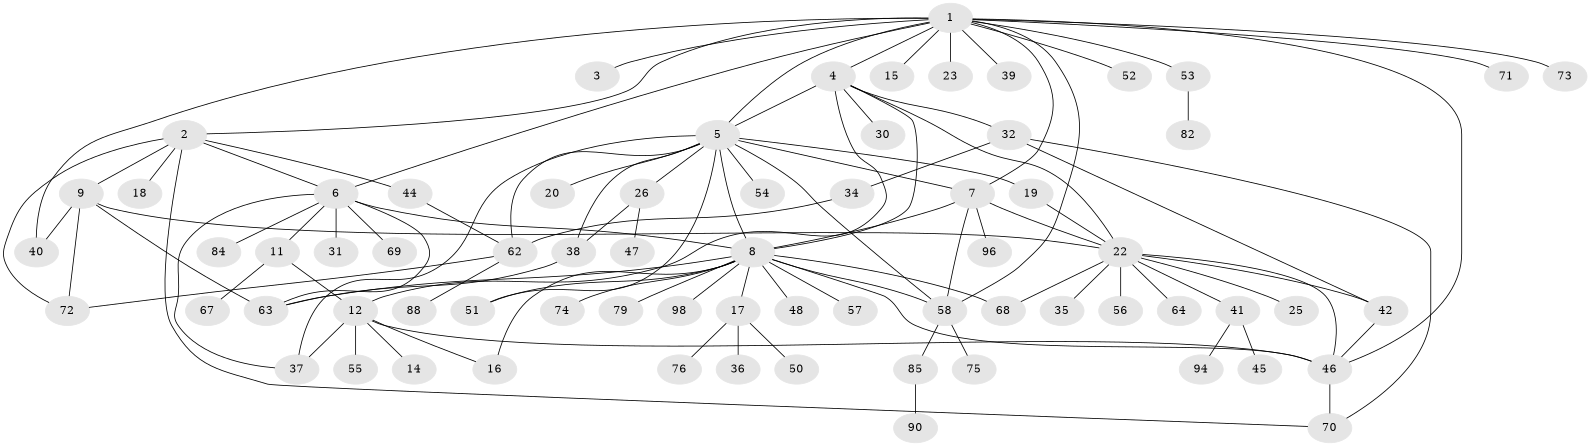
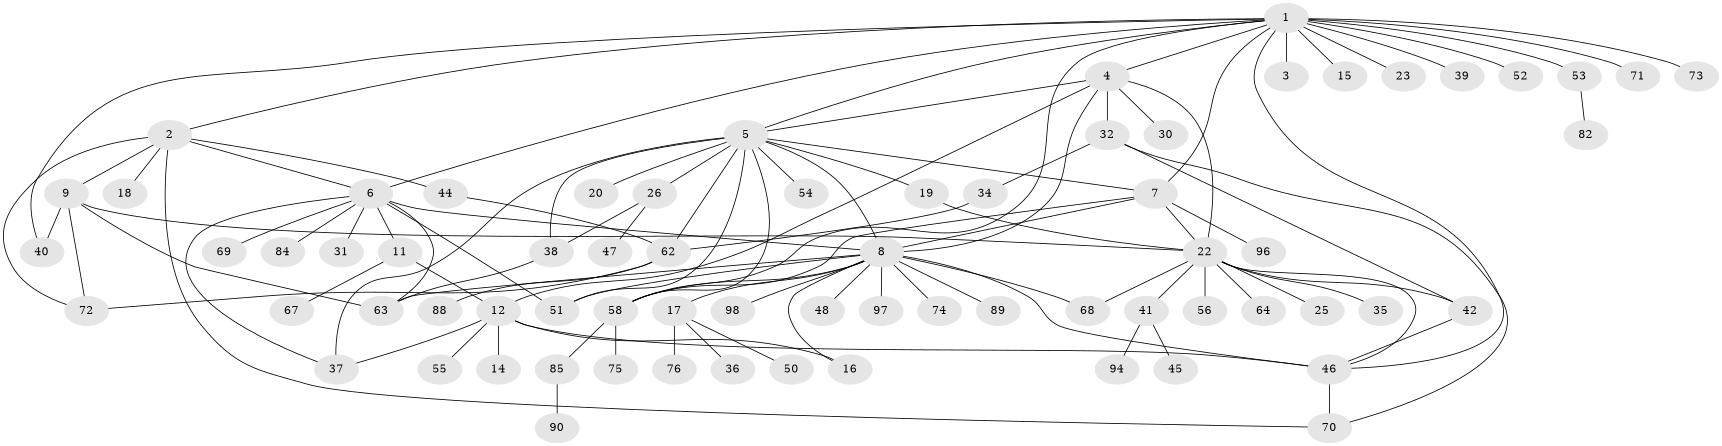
edge "6" -- "51": added
node "79": label "79" -> "89"
node "57": label "57" -> "97"
